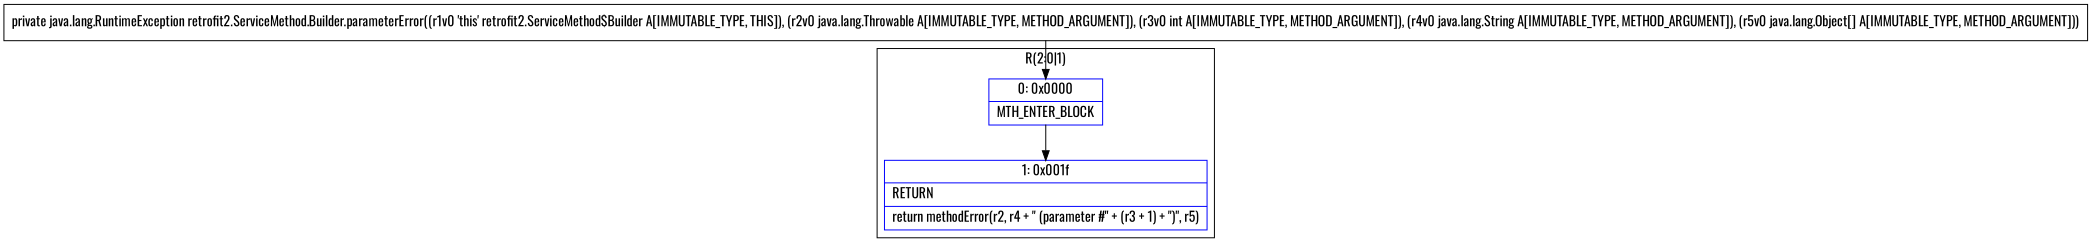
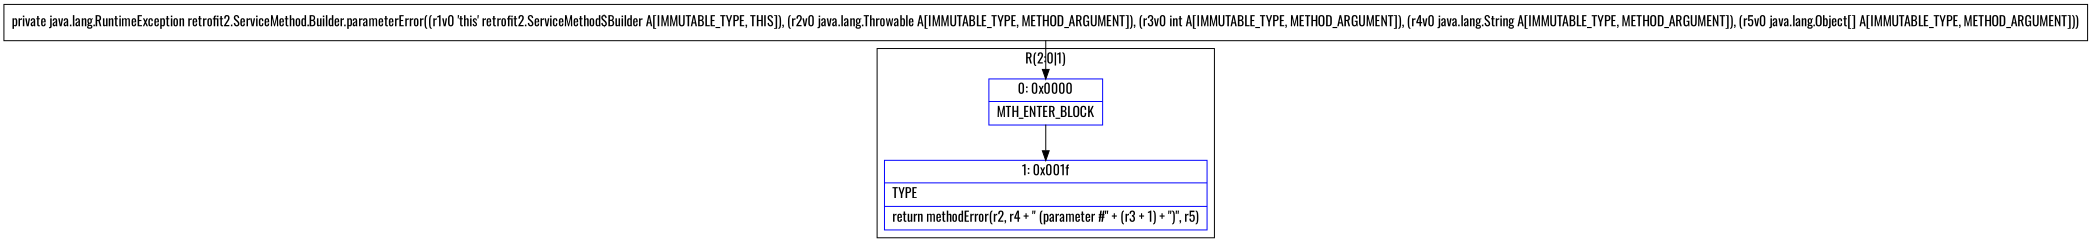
node "1: 0x001f": text "RETURN" -> "TYPE"
